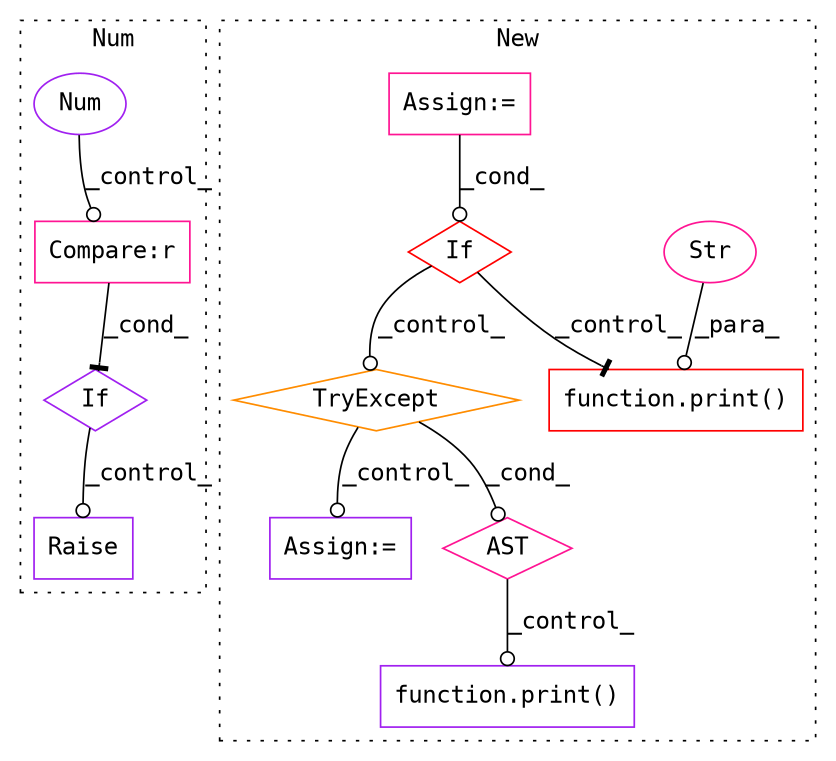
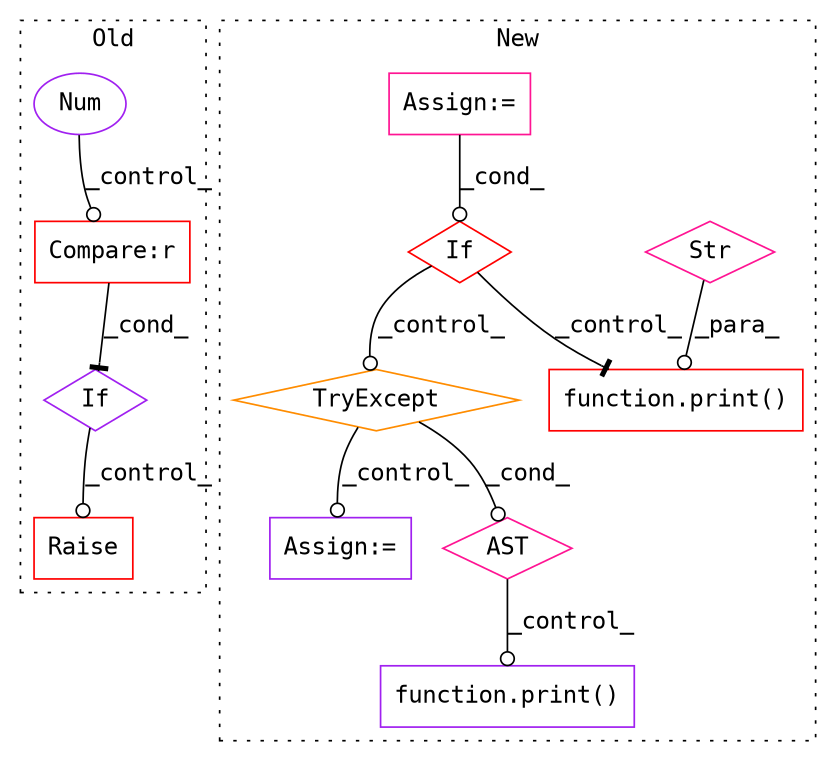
cluster "Num": label "Num" -> "Old"
node "Compare:r": color deeppink -> red
node "Str": shape ellipse -> diamond
node "Raise": color purple -> red
